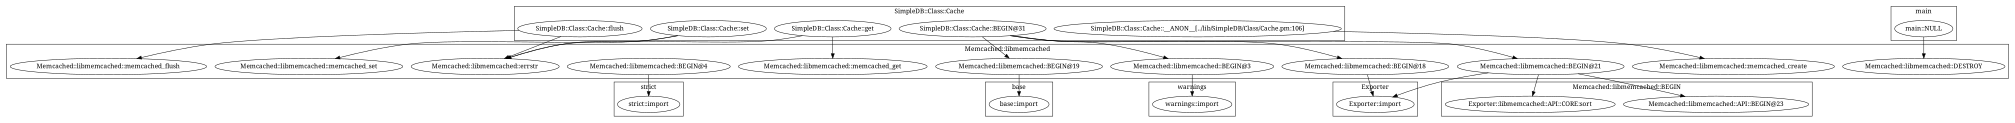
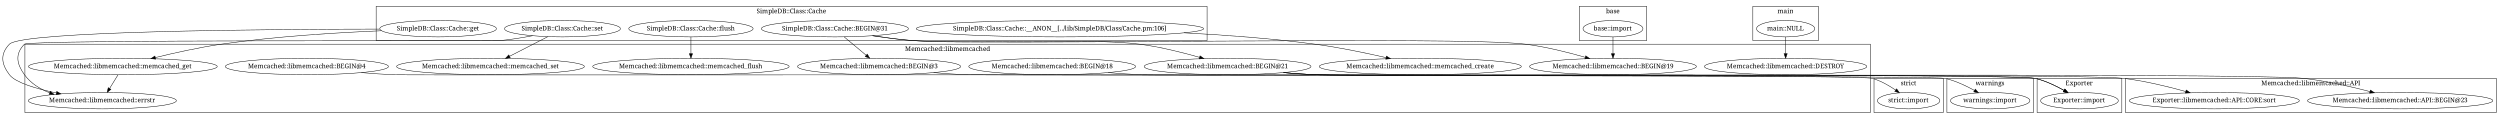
edge "SimpleDB::Class::Cache::BEGIN@31" -> "Memcached::libmemcached::BEGIN@18": removed
edge "SimpleDB::Class::Cache::flush" -> "Memcached::libmemcached::errstr": now "Memcached::libmemcached::memcached_get" -> "Memcached::libmemcached::errstr"
edge "Memcached::libmemcached::BEGIN@19" -> "base::import": reversed
cluster "Memcached::libmemcached::BEGIN": label "Memcached::libmemcached::BEGIN" -> "Memcached::libmemcached::API"
